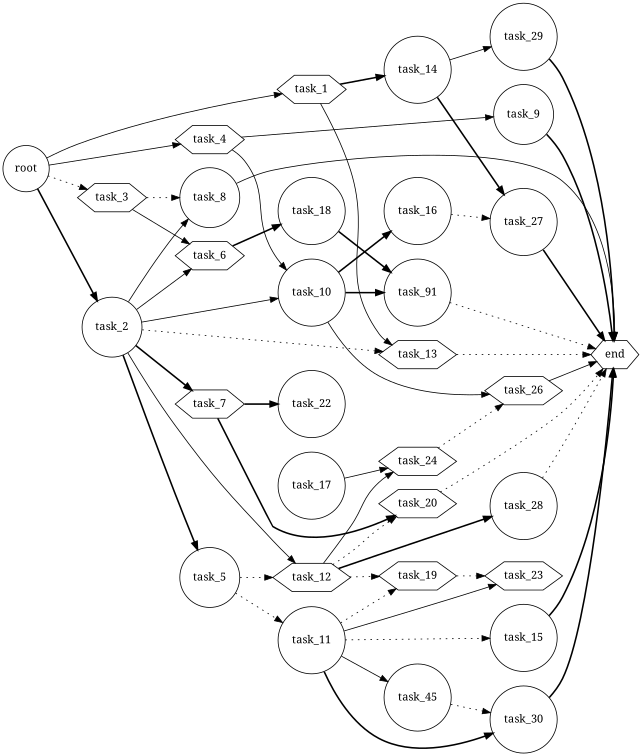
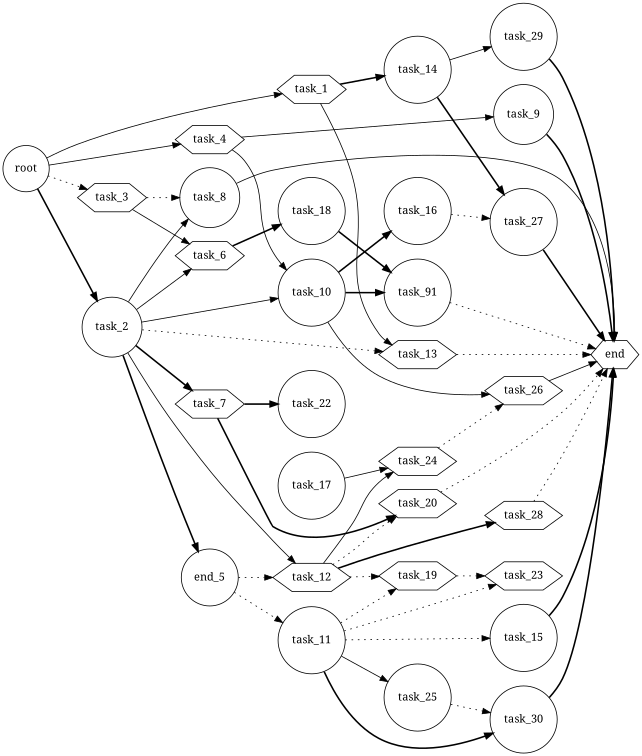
node "task_28": shape circle -> hexagon
node "task_5": label "task_5" -> "end_5"
edge "task_11" -> "task_23": style solid -> dotted
node "task_45": label "task_45" -> "task_25"
